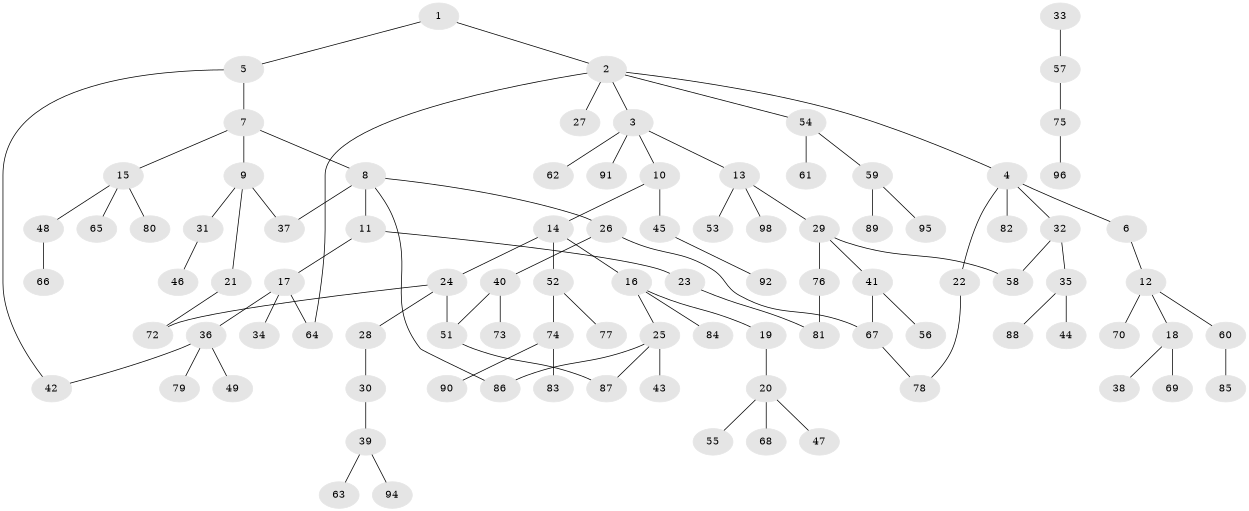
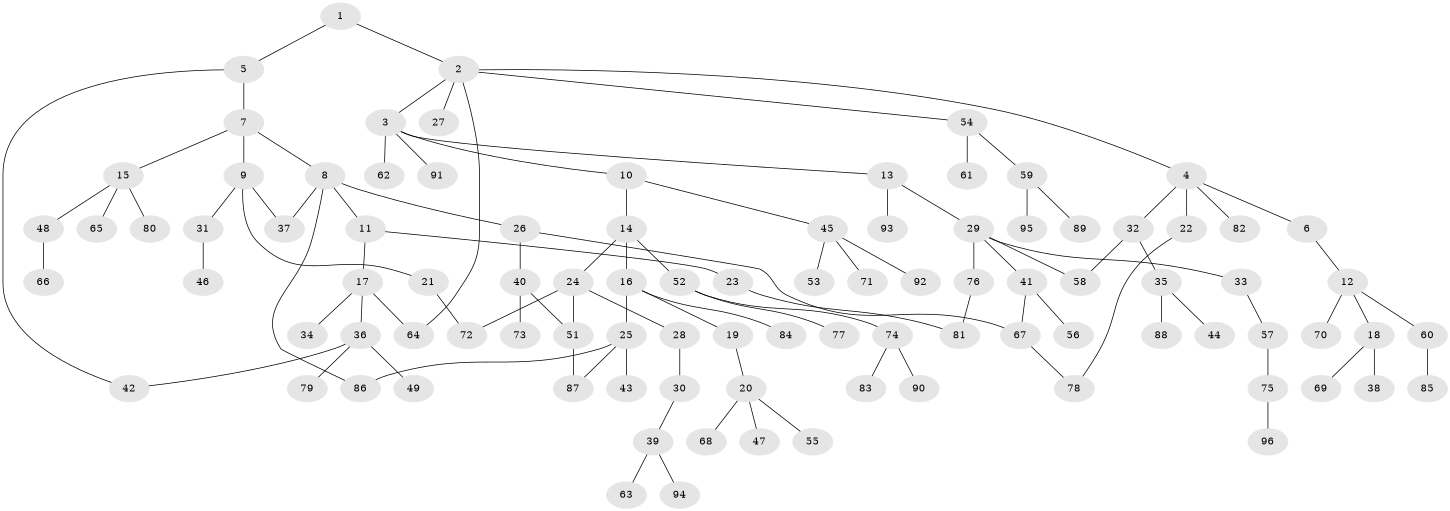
edge "13" -- "53": now "45" -- "53"
node "98": label "98" -> "93"
edge "29" -- "33": added
node "71": added
